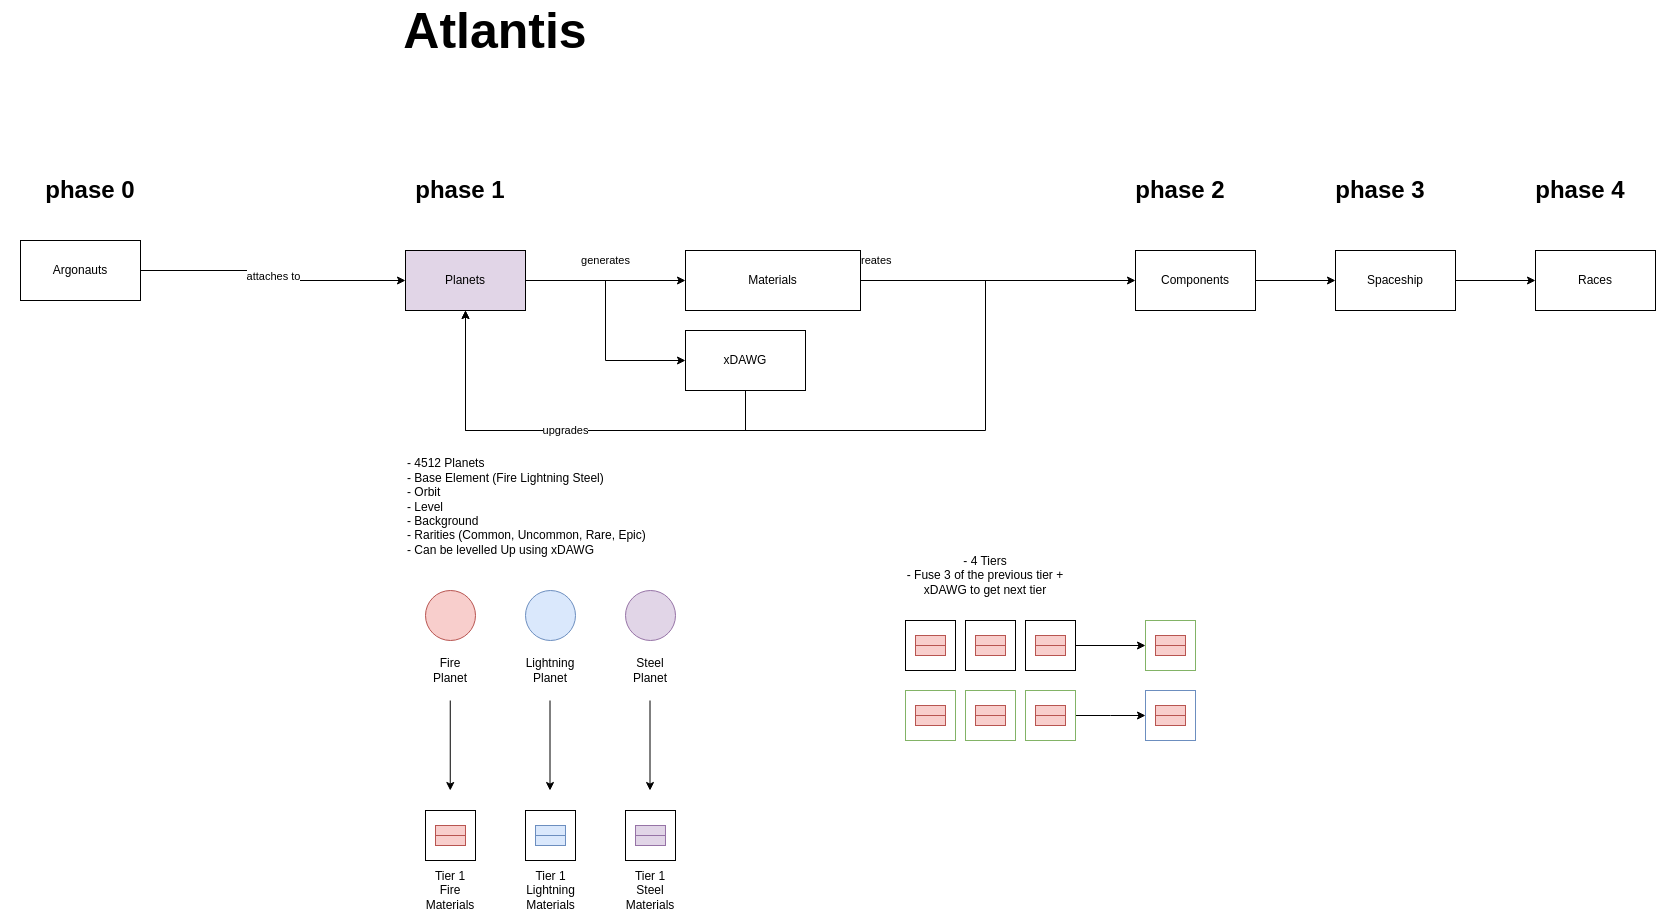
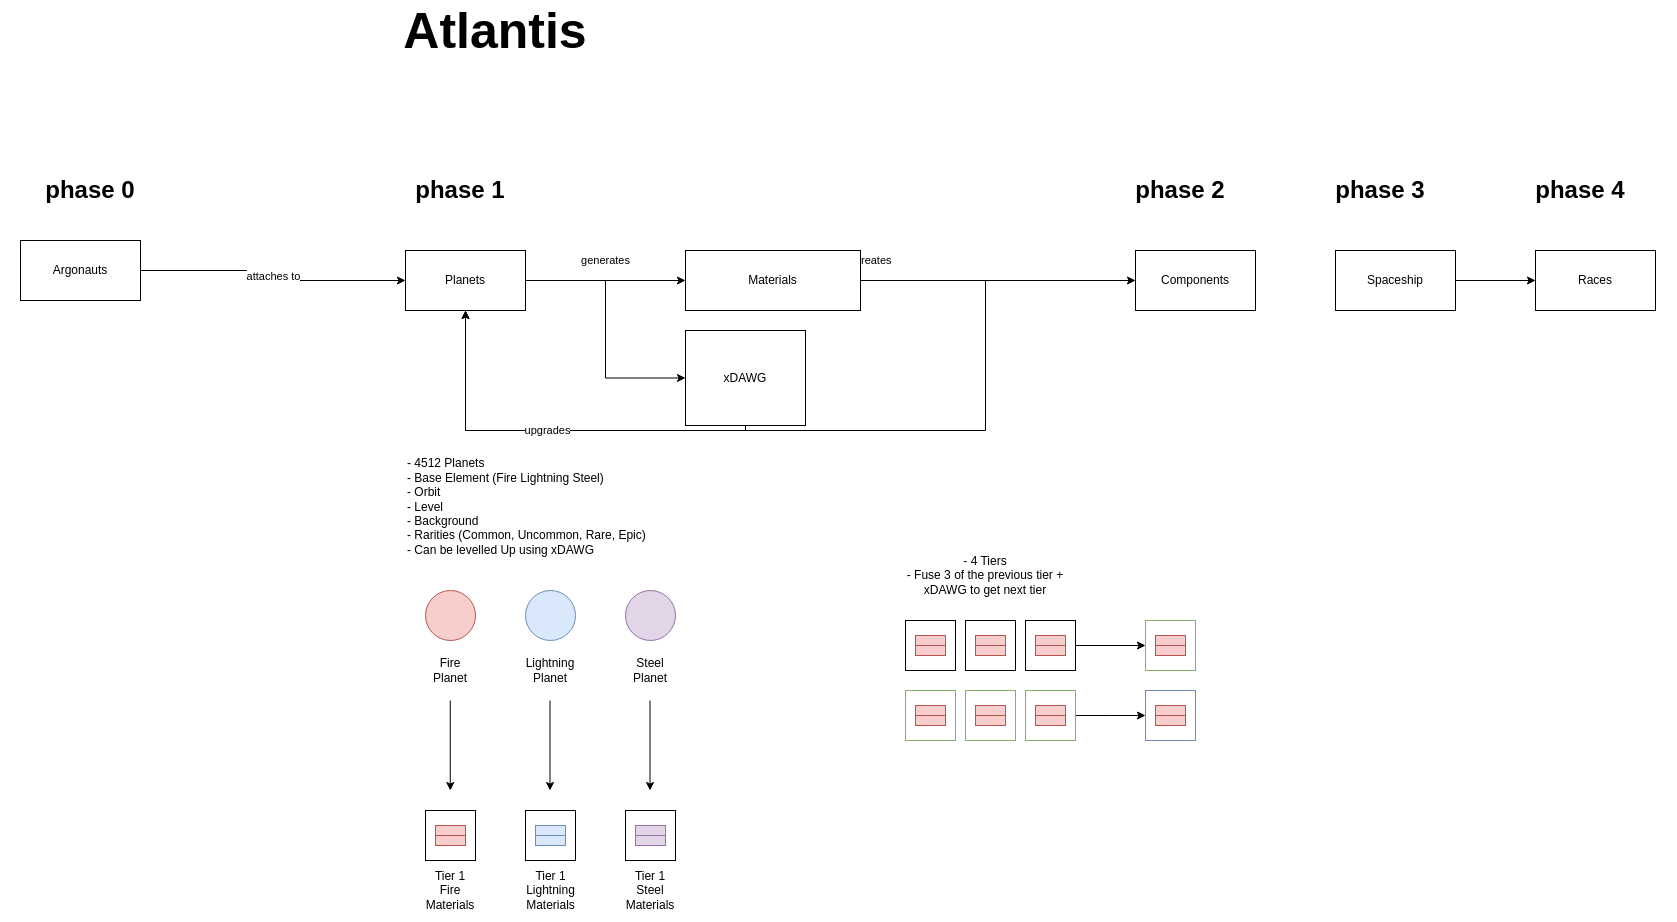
node "Planets": fillcolor #e1d5e7 -> #ffffff
edge "Components" -> "Spaceship": removed
node "xDAWG": size 120x60 -> 120x95
